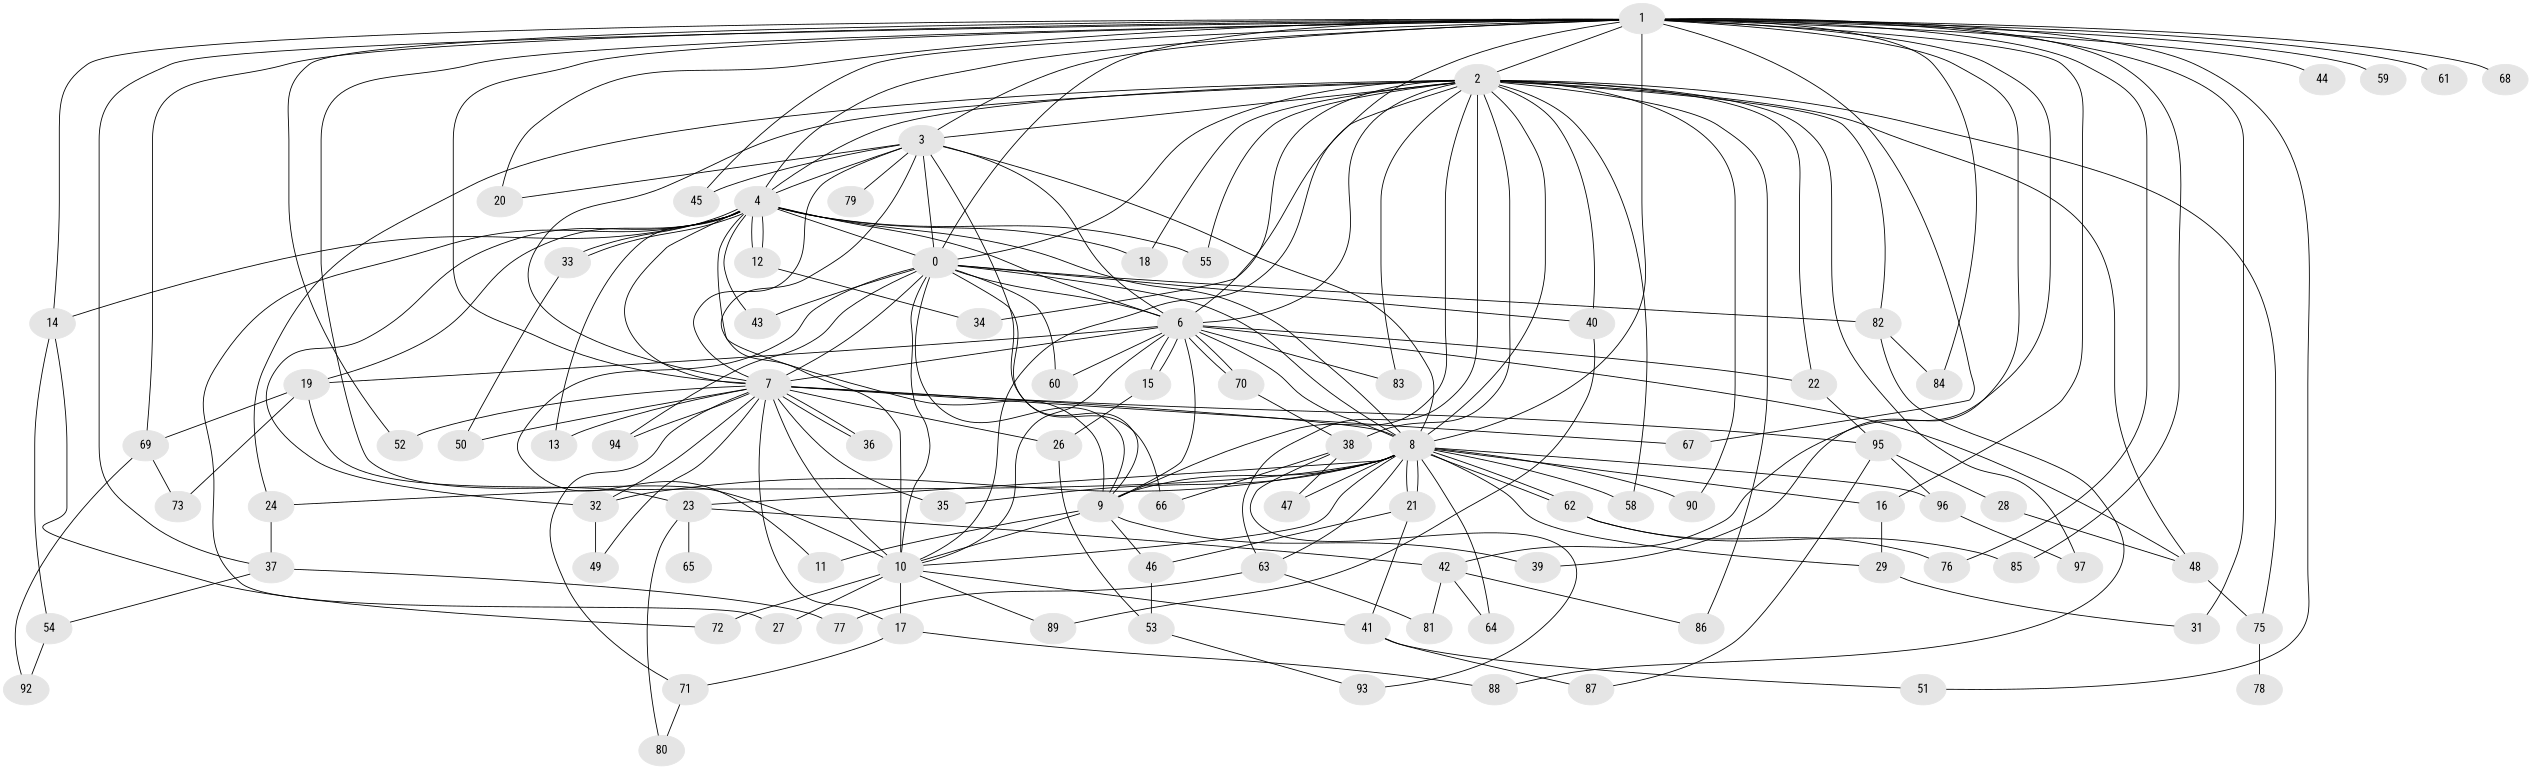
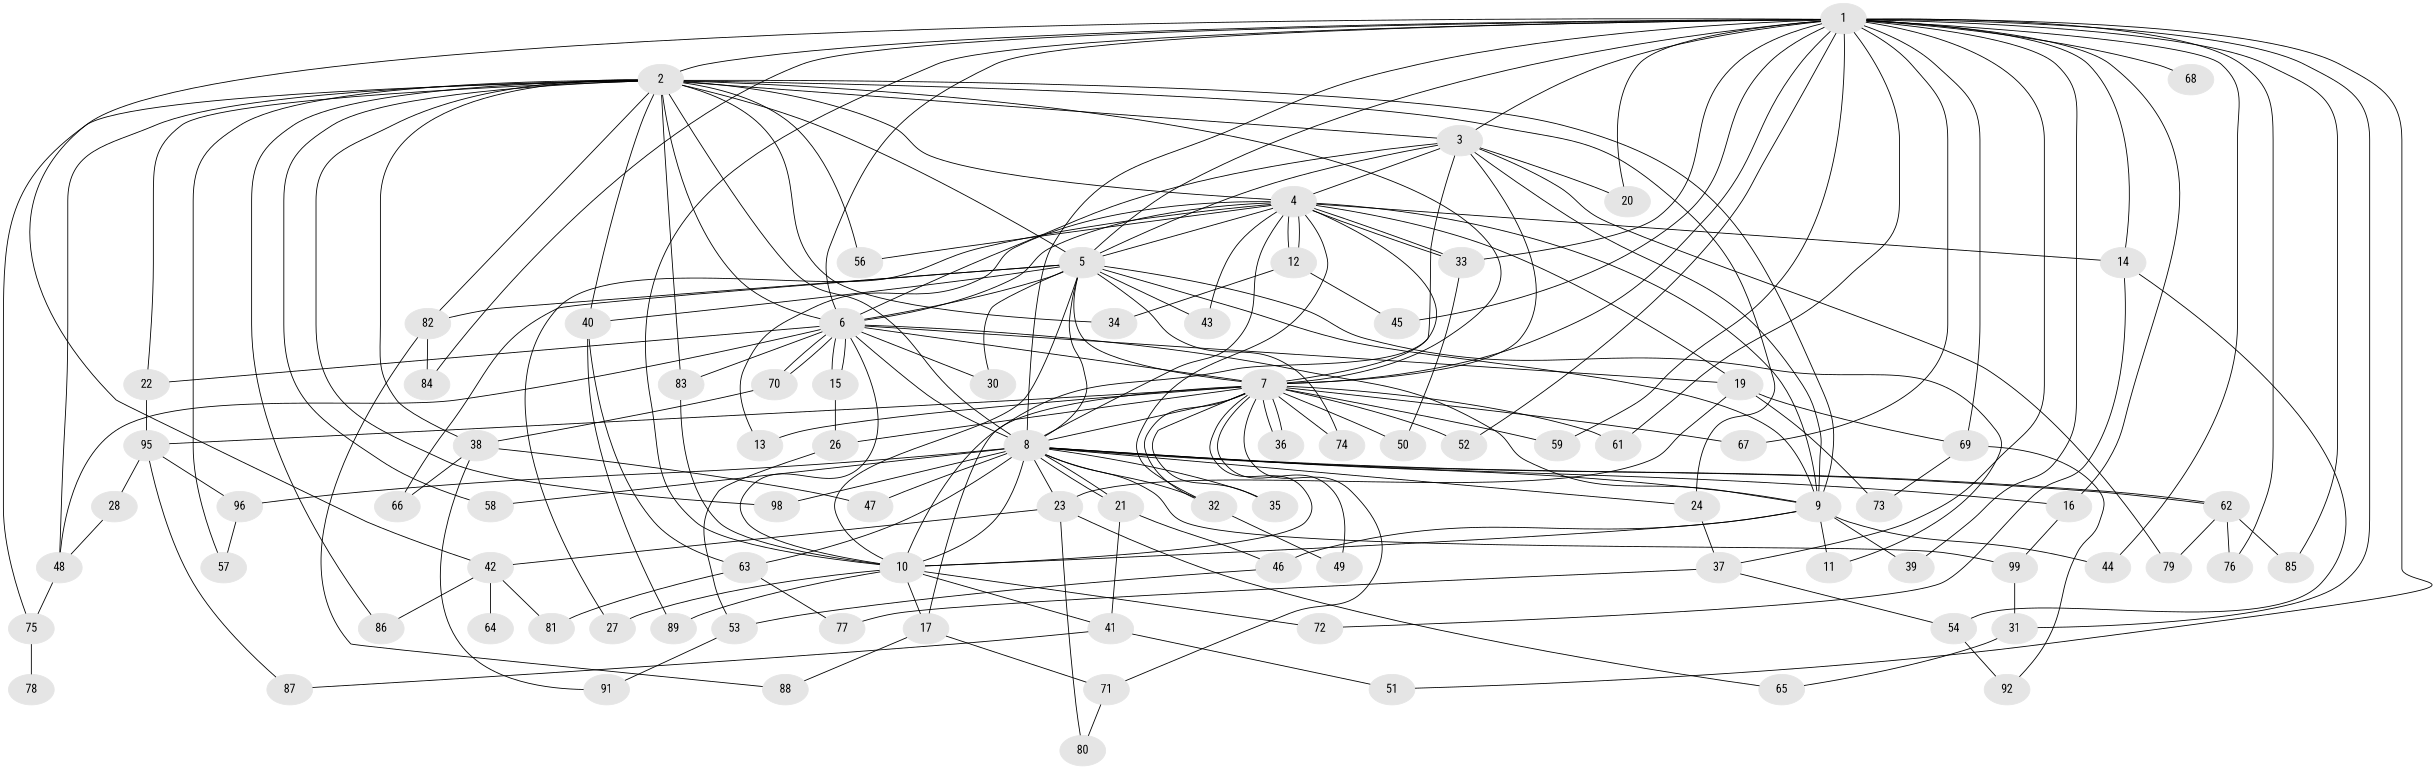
edge "1" -- "4": now "1" -- "33"
edge "3" -- "45": now "12" -- "45"
edge "3" -- "8": removed
node "0": label "0" -> "5"
node "18": removed
node "55": label "55" -> "56"
edge "2" -- "10": now "83" -- "10"
node "60": label "60" -> "30"
edge "2" -- "63": now "40" -- "63"
edge "7" -- "61": added
edge "7" -- "59": added
node "94": label "94" -> "74"
node "90": label "90" -> "98"
edge "8" -- "64": removed
edge "62" -- "79": added
edge "9" -- "44": added
node "29": label "29" -> "99"
node "97": label "97" -> "57"
edge "31" -- "65": added
node "93": label "93" -> "91"
